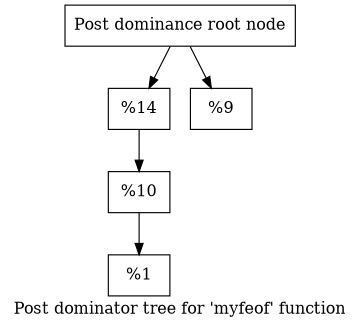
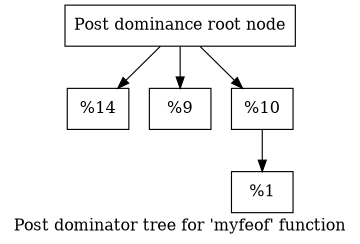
edge "%14" -> "%10": now "Post dominance root node" -> "%10"
